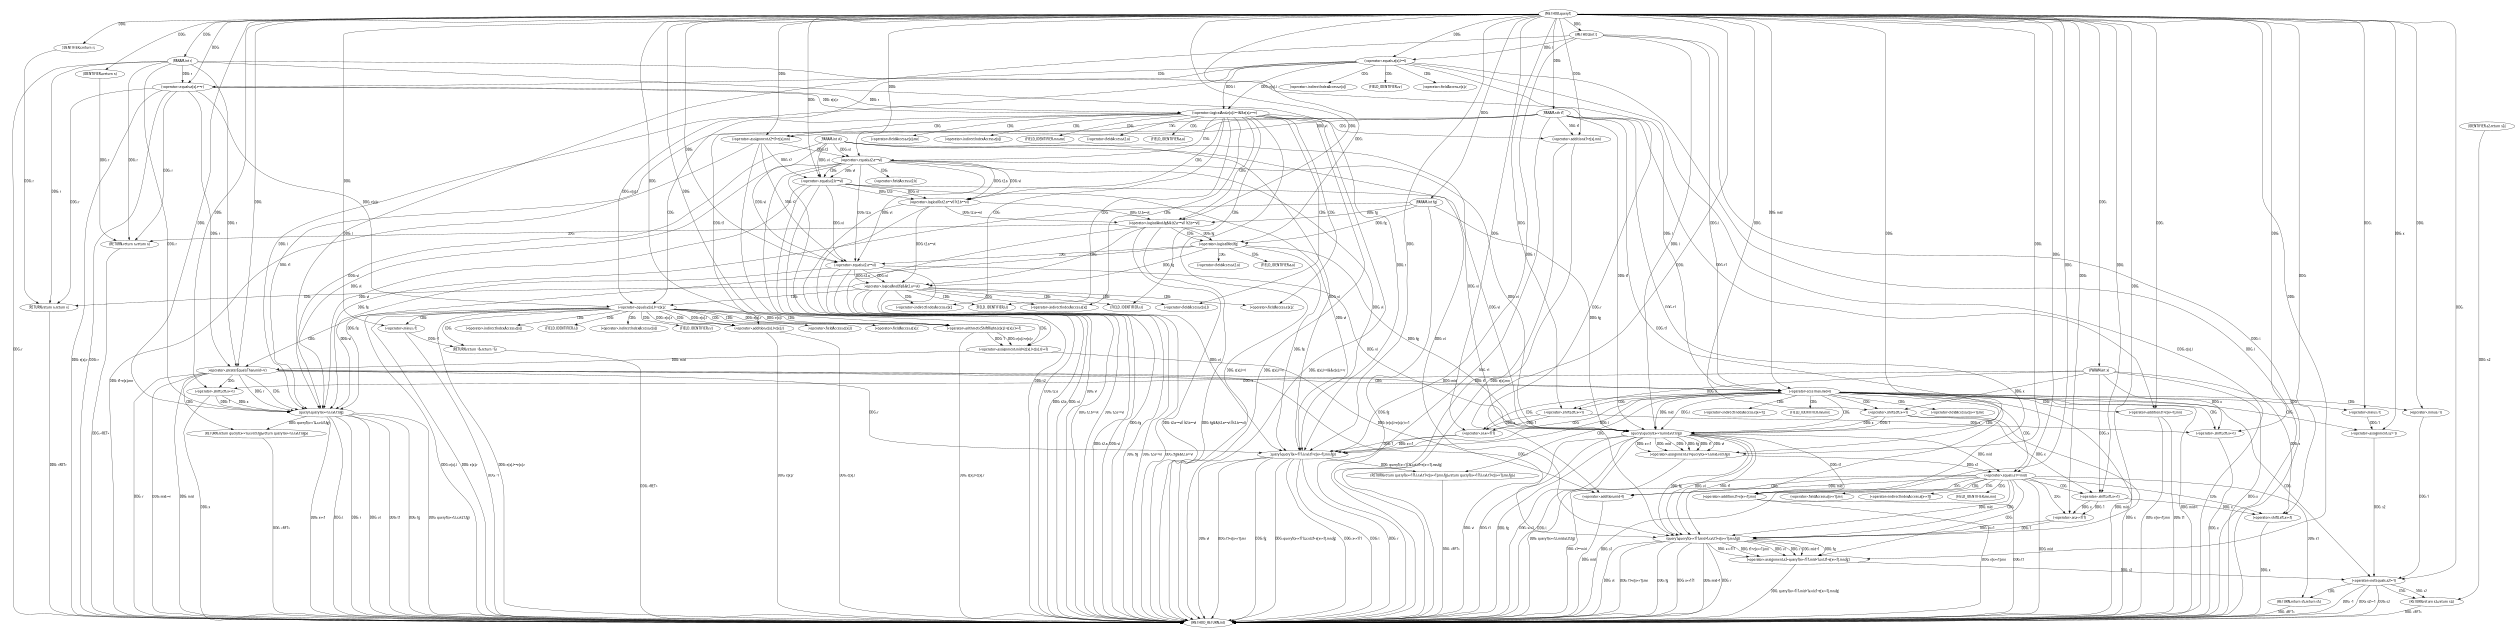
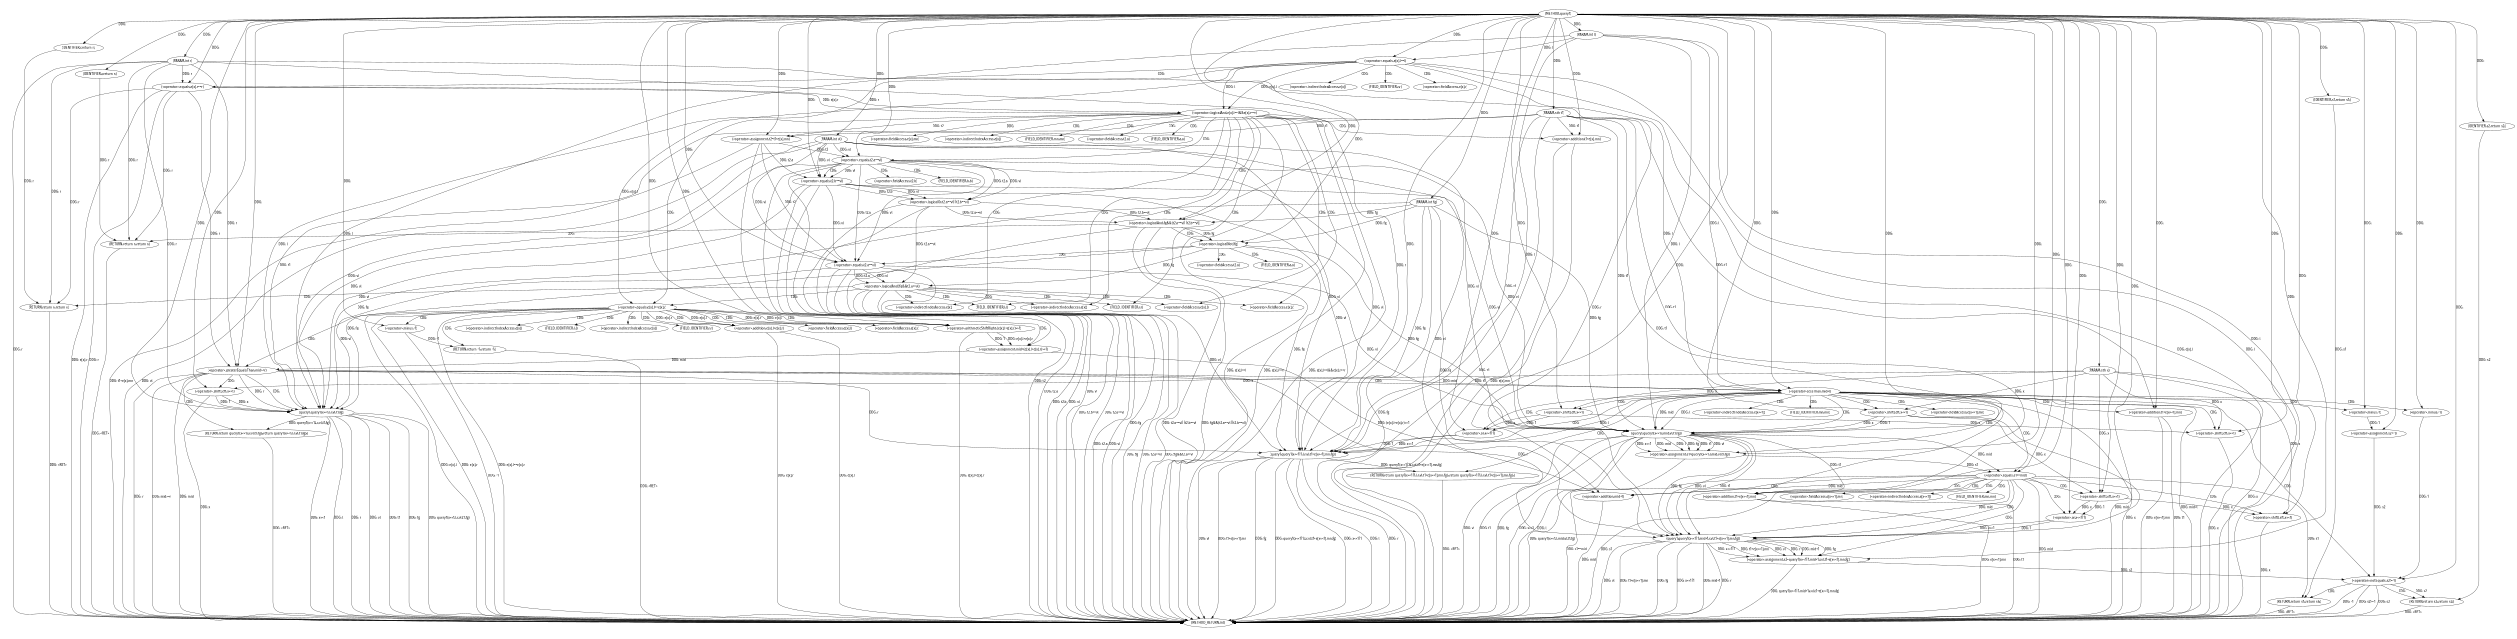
edge "(METHOD,query1)" -> "(PARAM,int vl)": added, label "DDG:"
edge "(METHOD,query1)" -> "(IDENTIFIER,s2,return s2;)": added, label "DDG:"
node "(METHOD,int l)": label "(METHOD,int l)" -> "(PARAM,int l)"
node "(IDENTIFIER,s1,return s1;)": added
edge "(<operator>.logicalAnd,e[x].l==l&&e[x].r==r)" -> "(<operator>.assignment,t2=t1+e[x].mn)": label "CDG: " -> "DDG: t2"
edge "(<operator>.logicalAnd,e[x].l==l&&e[x].r==r)" -> "(<operator>.fieldAccess,e[x].mn)": label "CDG: " -> "DDG: "
edge "(PARAM,sth t1)" -> "(<operator>.assignment,t2=t1+e[x].mn)": label "DDG: vl" -> "DDG: t1"
edge "(PARAM,sth t1)" -> "(<operator>.addition,e[x].l+e[x].r)": now "(PARAM,sth t1)" -> "(query1,query1(x<<1|1,l,r,vl,t1+e[x<<1].mn,fg))"
edge "(<operator>.assignment,t2=t1+e[x].mn)" -> "(<operator>.equals,t2.b==vl)": label "DDG: t2" -> "DDG: t2.a"
node "(FIELD_IDENTIFIER,b,b)": added
edge "(<operator>.logicalAnd,e[x].l==l&&e[x].r==r)" -> "(<operator>.logicalOr,t2.a==vl||t2.b==vl)": removed, label "CDG:"
edge "(METHOD,query1)" -> "(<operator>.lessThan,mid<l)": label "DDG: mid" -> "DDG: "
edge "(METHOD,query1)" -> "(<operator>.assignment,s2=-1)": label "DDG: x" -> "DDG: "
edge "(<operator>.equals,e[x].r==r)" -> "(<operator>.equals,e[x].l==e[x].r)": removed, label "DDG: e[x].r"
edge "(<operator>.logicalAnd,fg&&(t2.a==vl||t2.b==vl))" -> "(<operator>.logicalAnd,!fg&&t2.a==vl)": removed, label "CDG:"
edge "(PARAM,int fg)" -> "(query1,query1(x<<1|1,l,r,vl,t1+e[x<<1].mn,fg))": added, label "DDG: fg"
node "(RETURN,return -8;,return -1;)": label "(RETURN,return -8;,return -1;)" -> "(RETURN,return -1;,return -1;)"
node "(PARAM,int x)": label "(PARAM,int x)" -> "(PARAM,sth x)"
edge "(<operator>.lessThan,mid<l)" -> "(<operator>.assignment,s2=-1)": removed, label "CDG:"
edge "(PARAM,int fg)" -> "(query1,query1(x<<1|1,mid+1,r,vl,t1+e[x<<1].mn,fg))": added, label "DDG: fg"
edge "(PARAM,int vl)" -> "(METHOD_RETURN,int)": added, label "DDG: vl"
node "(RETURN,return s1;,return s1;)": label "(RETURN,return s1;,return s1;)" -> "(RETURN,return s1;,return s6;)"
